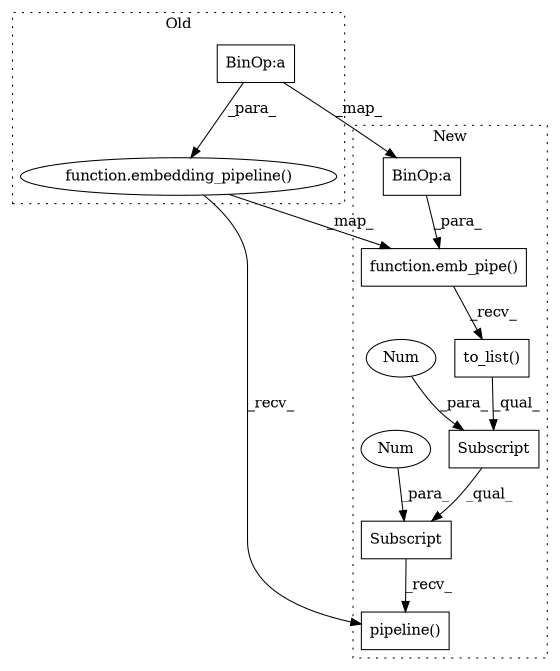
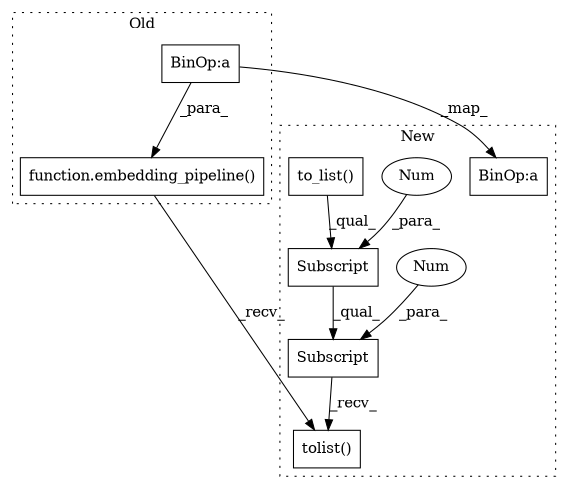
node "function.embedding_pipeline()": shape ellipse -> box
node "function.emb_pipe()": removed
node "pipeline()": label "pipeline()" -> "tolist()"
